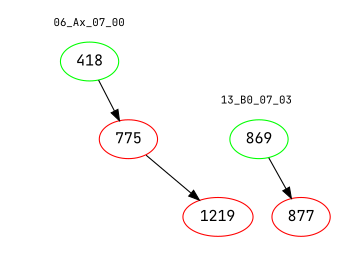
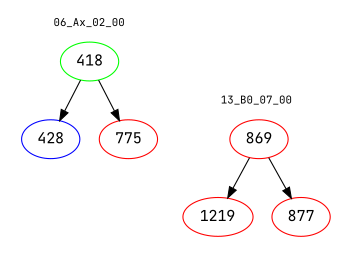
cluster "06_Ax_07_00": label "06_Ax_07_00" -> "06_Ax_02_00"
cluster "13_B0_07_03": label "13_B0_07_03" -> "13_B0_07_00"
node "428": added
node "869": color green -> red
edge "775" -> "1219": now "869" -> "1219"
